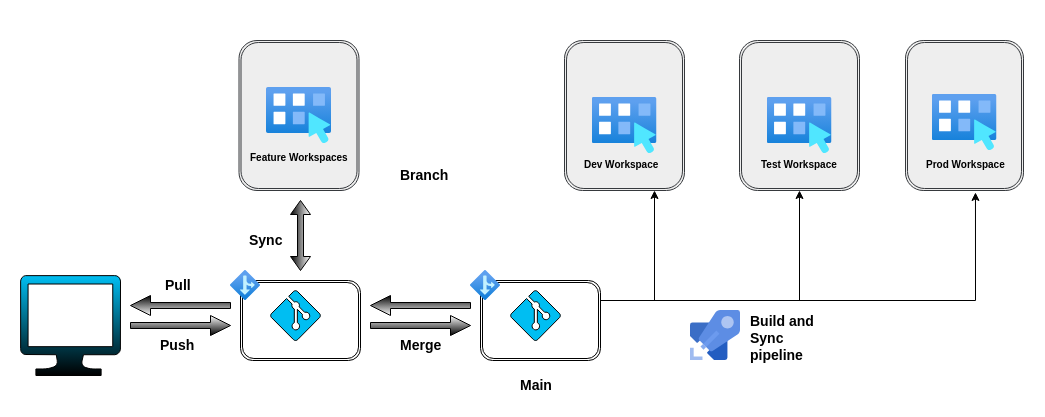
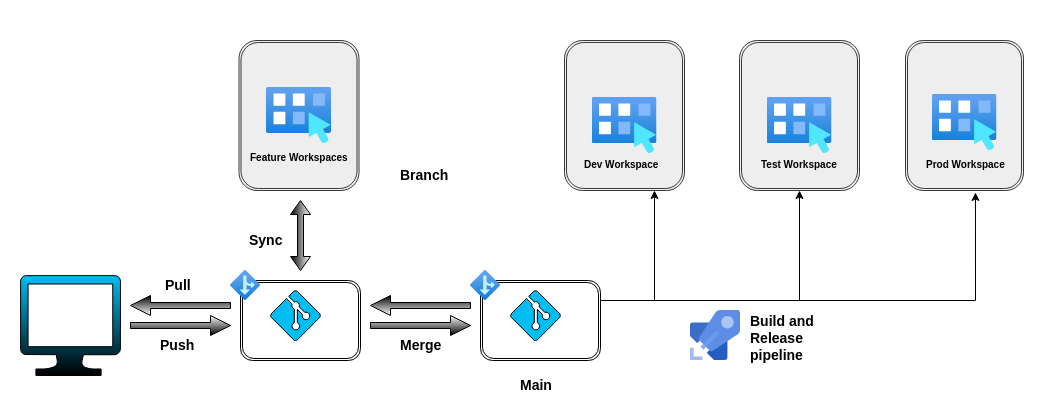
node "Build and Sync pipeline": label "Build and Sync pipeline" -> "Build and Release pipeline"
